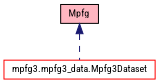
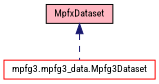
node "Mpfg": label "Mpfg" -> "MpfxDataset"
